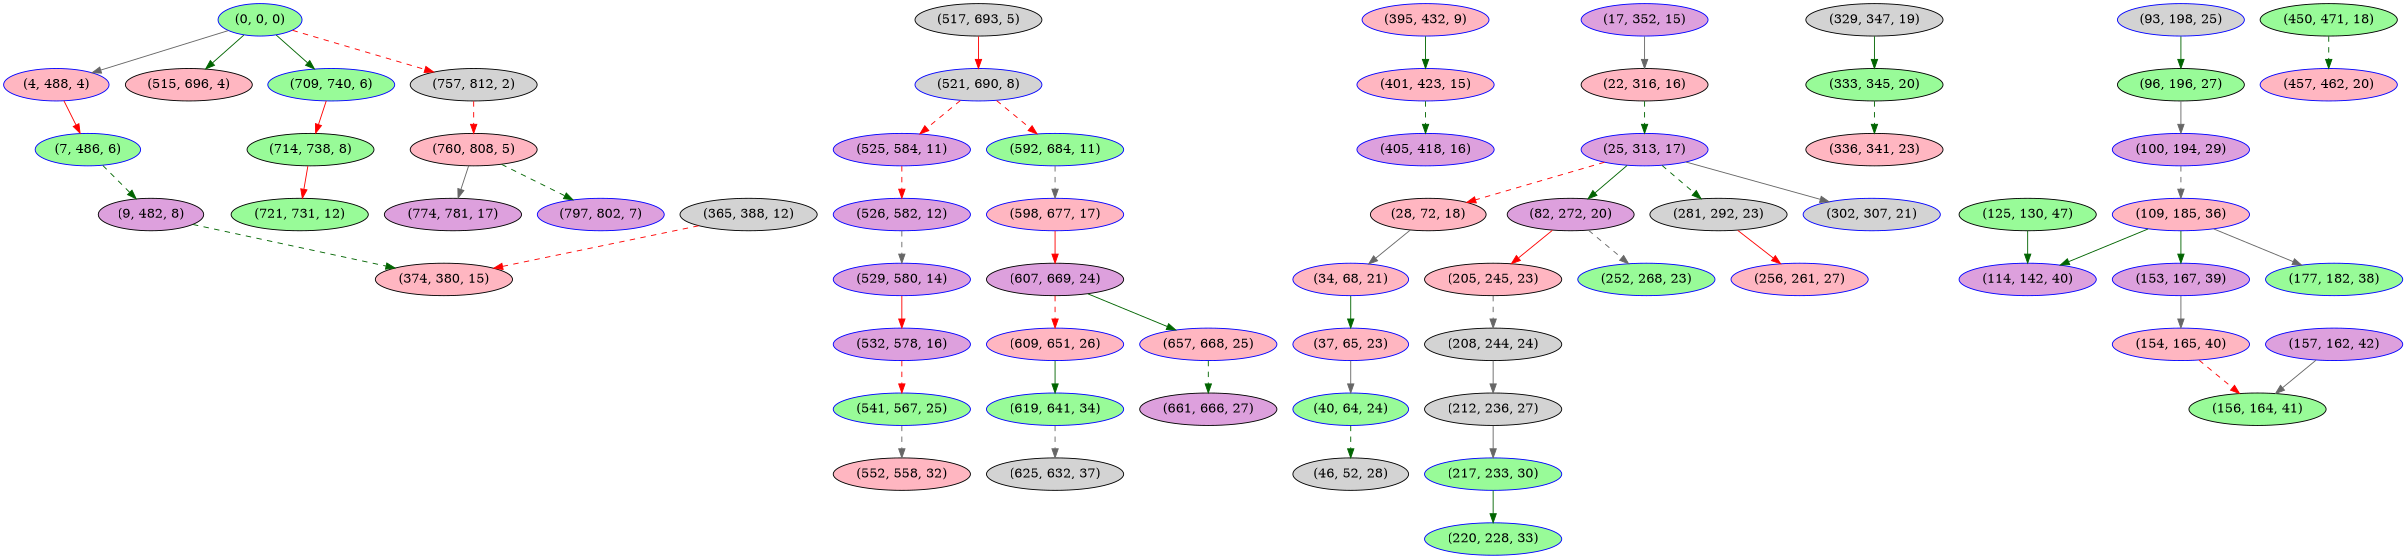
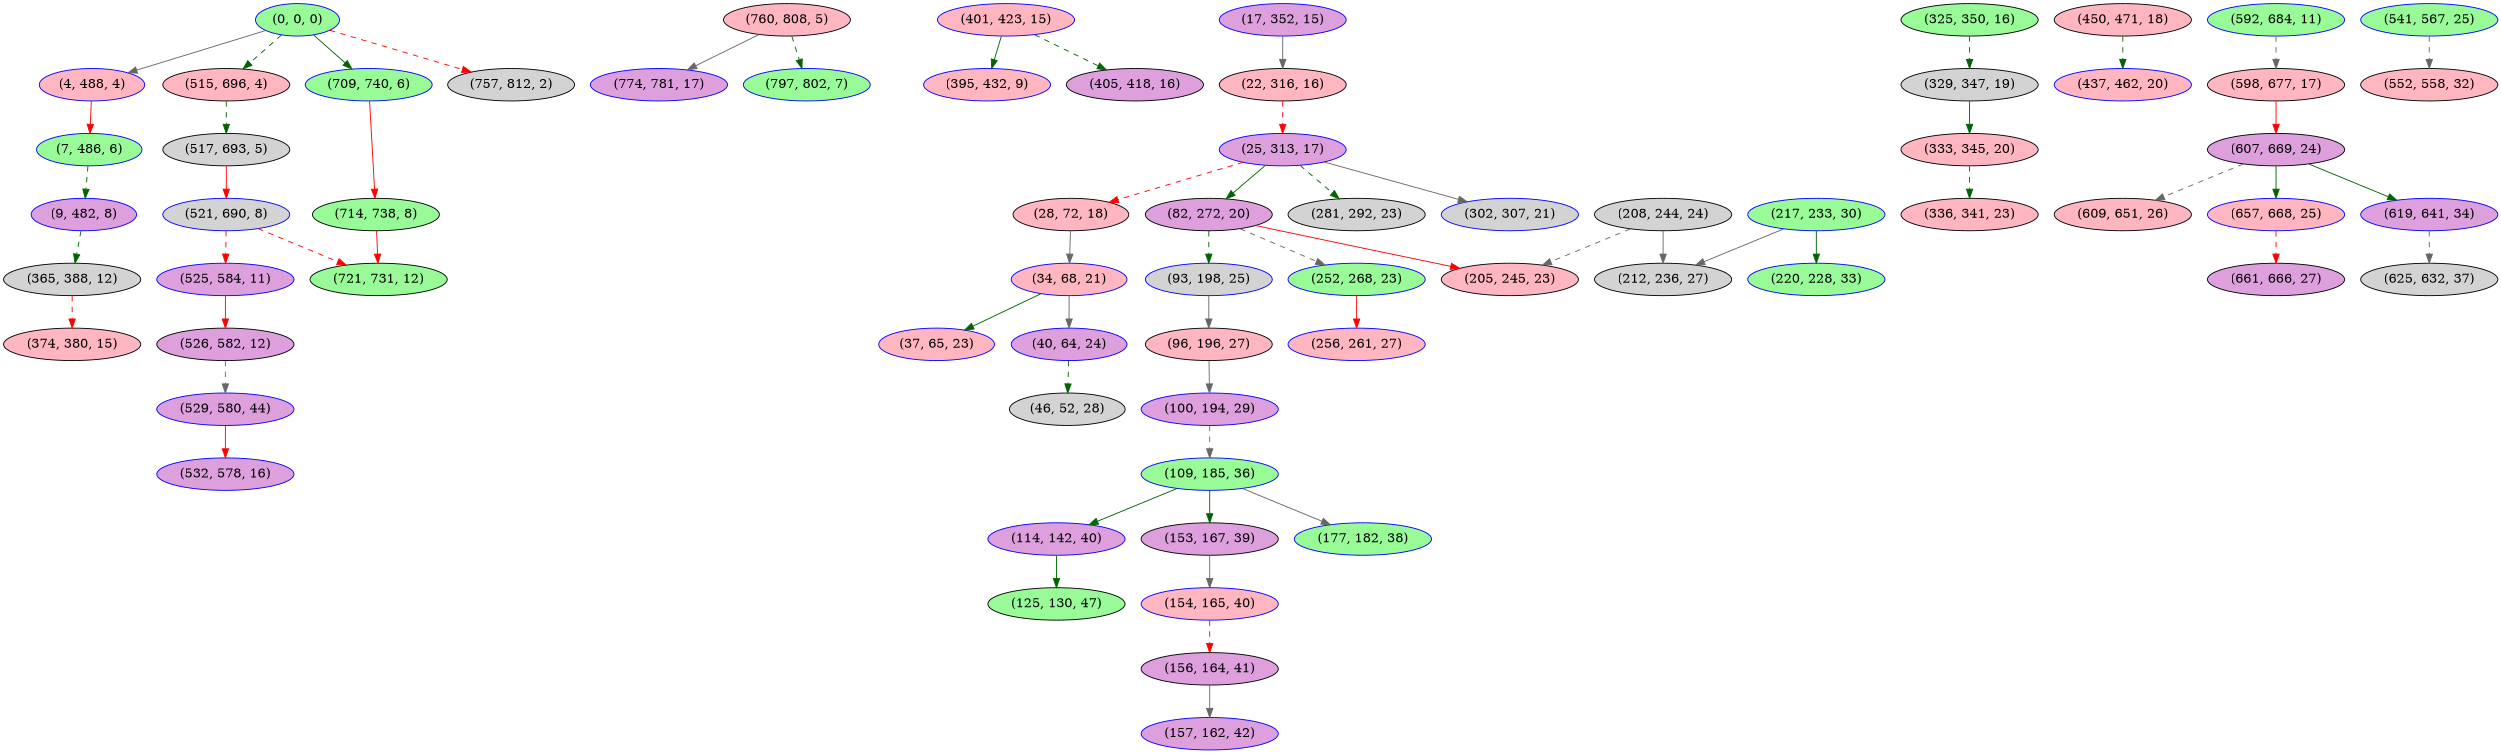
node "(325, 350, 16)": added
node "(450, 471, 18)": fillcolor palegreen -> lightpink
edge "(395, 432, 9)" -> "(401, 423, 15)": reversed
edge "(93, 198, 25)" -> "(96, 196, 27)": color darkgreen -> gray40
edge "(0, 0, 0)" -> "(515, 696, 4)": style solid -> dashed
node "(333, 345, 20)": fillcolor palegreen -> lightpink
node "(96, 196, 27)": fillcolor palegreen -> lightpink
node "(457, 462, 20)": label "(457, 462, 20)" -> "(437, 462, 20)"
edge "(515, 696, 4)" -> "(517, 693, 5)": added
edge "(757, 812, 2)" -> "(760, 808, 5)": removed
edge "(22, 316, 16)" -> "(25, 313, 17)": color darkgreen -> red
edge "(521, 690, 8)" -> "(592, 684, 11)": now "(521, 690, 8)" -> "(721, 731, 12)"
node "(405, 418, 16)": color blue -> black
edge "(525, 584, 11)" -> "(526, 582, 12)": style dashed -> solid
node "(9, 482, 8)": color black -> blue
node "(774, 781, 17)": color black -> blue
node "(797, 802, 7)": fillcolor plum -> palegreen
node "(526, 582, 12)": color blue -> black
node "(598, 677, 17)": color blue -> black
node "(109, 185, 36)": fillcolor lightpink -> palegreen
edge "(82, 272, 20)" -> "(93, 198, 25)": added
edge "(125, 130, 47)" -> "(114, 142, 40)": reversed
edge "(281, 292, 23)" -> "(256, 261, 27)": now "(252, 268, 23)" -> "(256, 261, 27)"
edge "(9, 482, 8)" -> "(374, 380, 15)": now "(9, 482, 8)" -> "(365, 388, 12)"
node "(529, 580, 14)": label "(529, 580, 14)" -> "(529, 580, 44)"
node "(153, 167, 39)": color blue -> black
edge "(607, 669, 24)" -> "(609, 651, 26)": color red -> gray40
edge "(205, 245, 23)" -> "(208, 244, 24)": reversed
node "(609, 651, 26)": color blue -> black
edge "(532, 578, 16)" -> "(541, 567, 25)": removed
edge "(609, 651, 26)" -> "(619, 641, 34)": now "(607, 669, 24)" -> "(619, 641, 34)"
edge "(657, 668, 25)" -> "(661, 666, 27)": color darkgreen -> red
edge "(37, 65, 23)" -> "(40, 64, 24)": now "(34, 68, 21)" -> "(40, 64, 24)"
edge "(157, 162, 42)" -> "(156, 164, 41)": reversed
node "(619, 641, 34)": fillcolor palegreen -> plum
node "(40, 64, 24)": fillcolor palegreen -> plum
node "(156, 164, 41)": fillcolor palegreen -> plum
edge "(212, 236, 27)" -> "(217, 233, 30)": reversed
